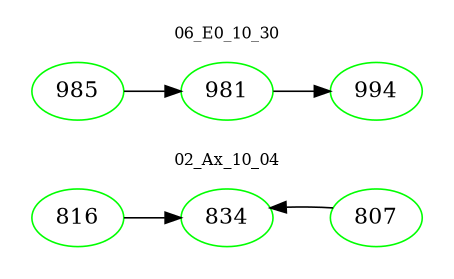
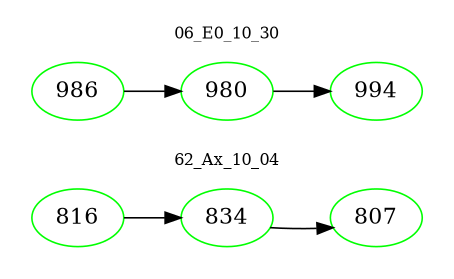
node "985": label "985" -> "986"
node "981": label "981" -> "980"
cluster "02_Ax_10_04": label "02_Ax_10_04" -> "62_Ax_10_04"
edge "807" -> "834": reversed
